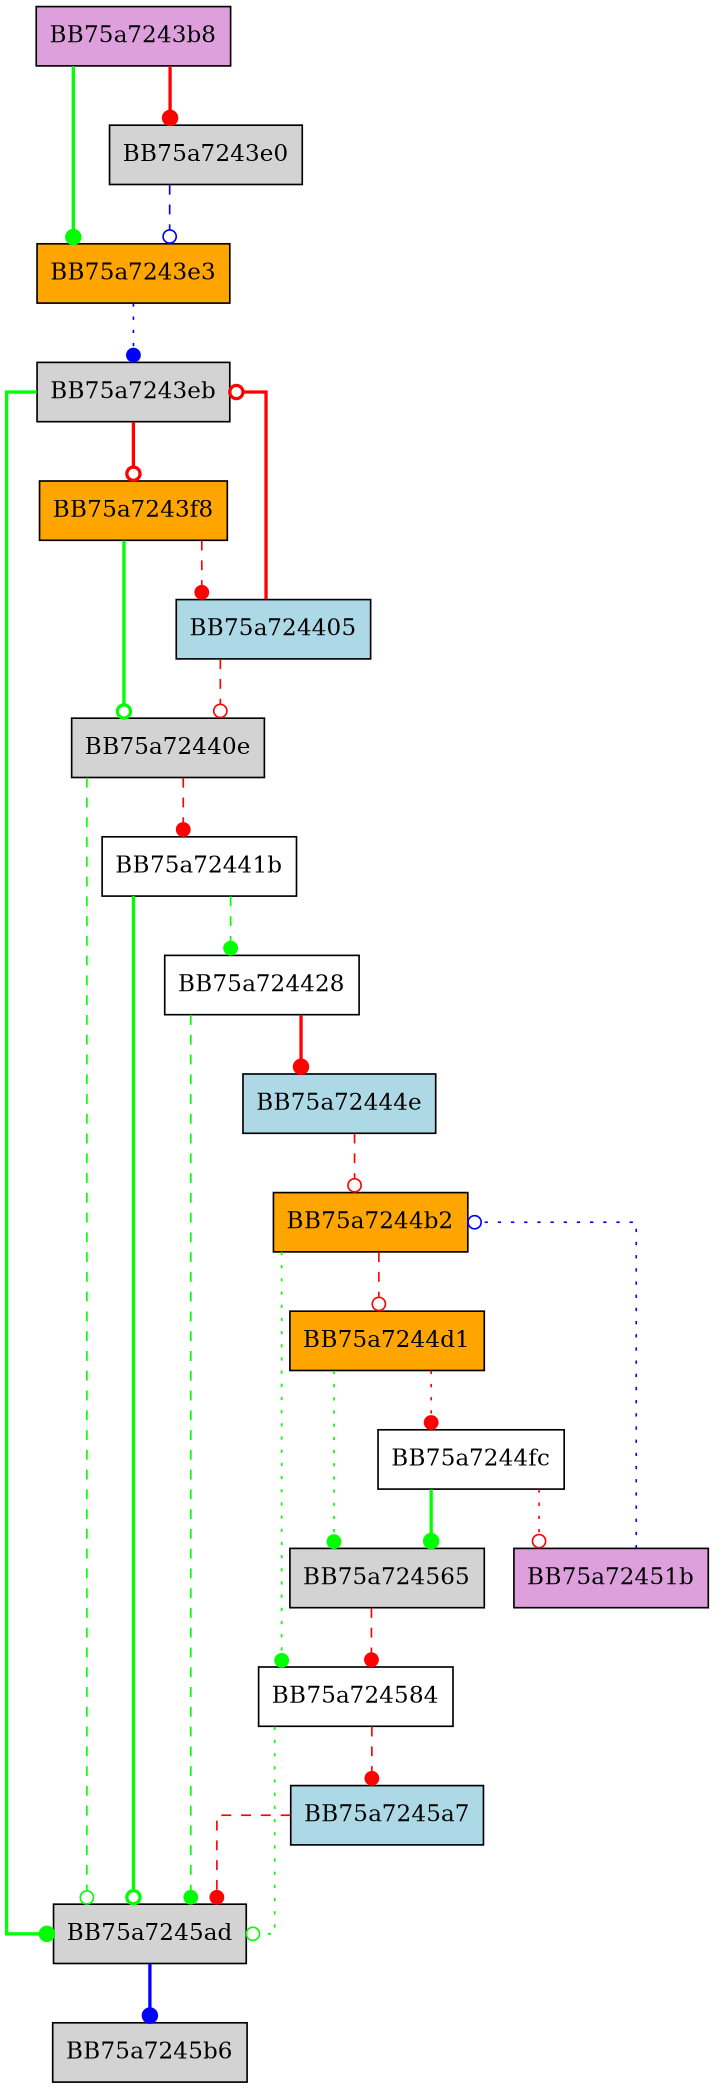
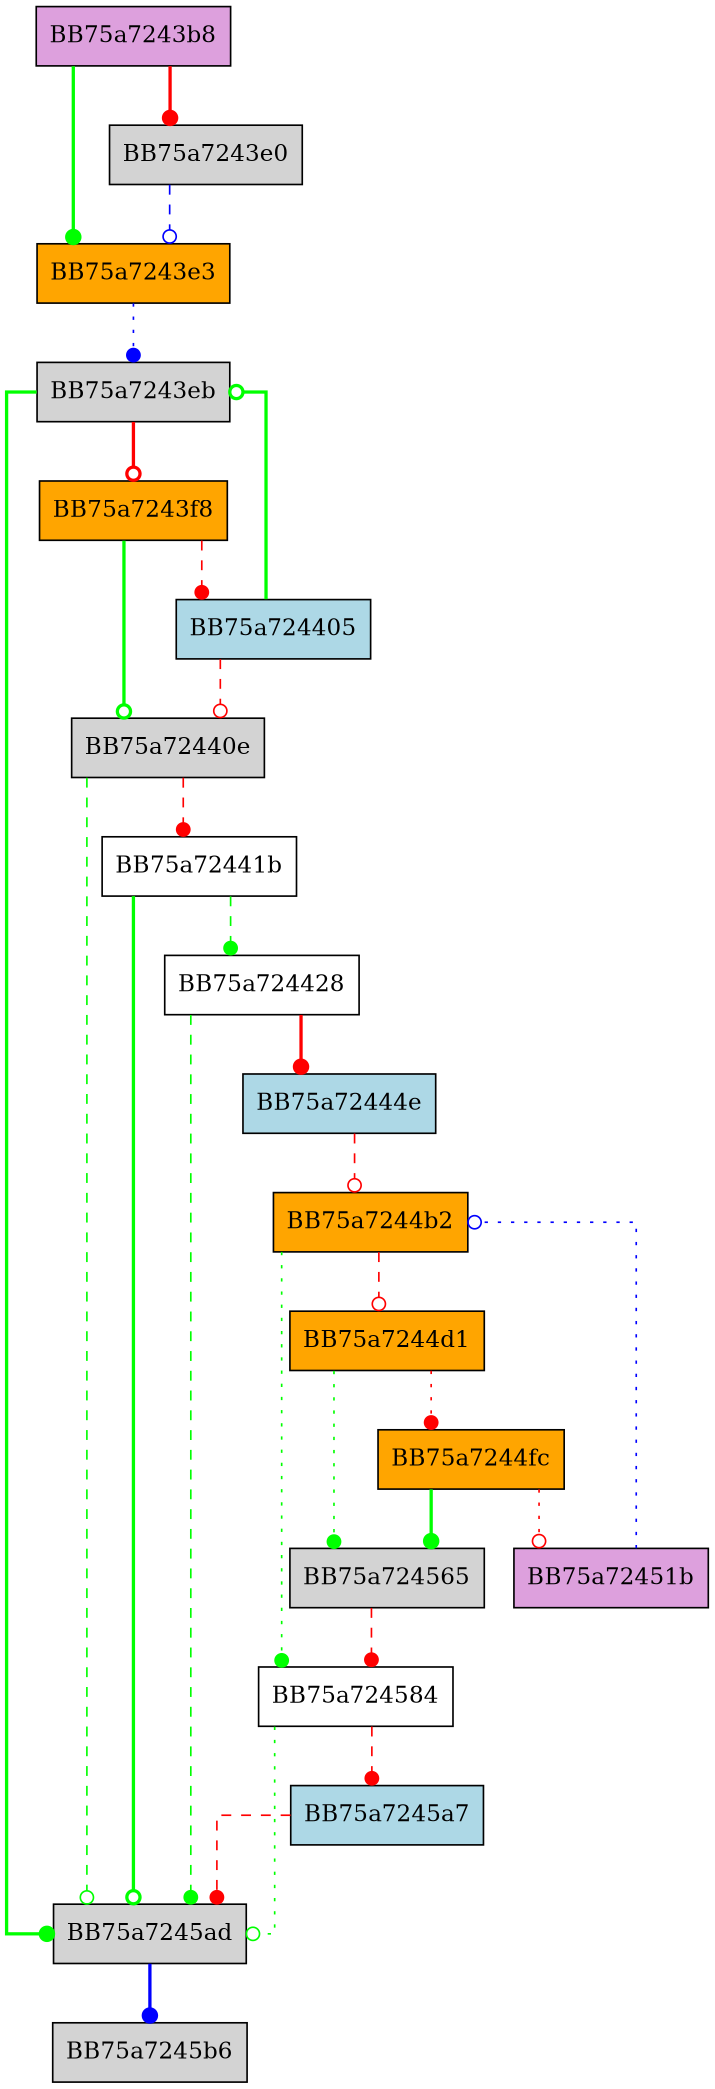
edge "BB75a724405" -> "BB75a7243eb": color red -> green
node "BB75a7244fc": fillcolor white -> orange
